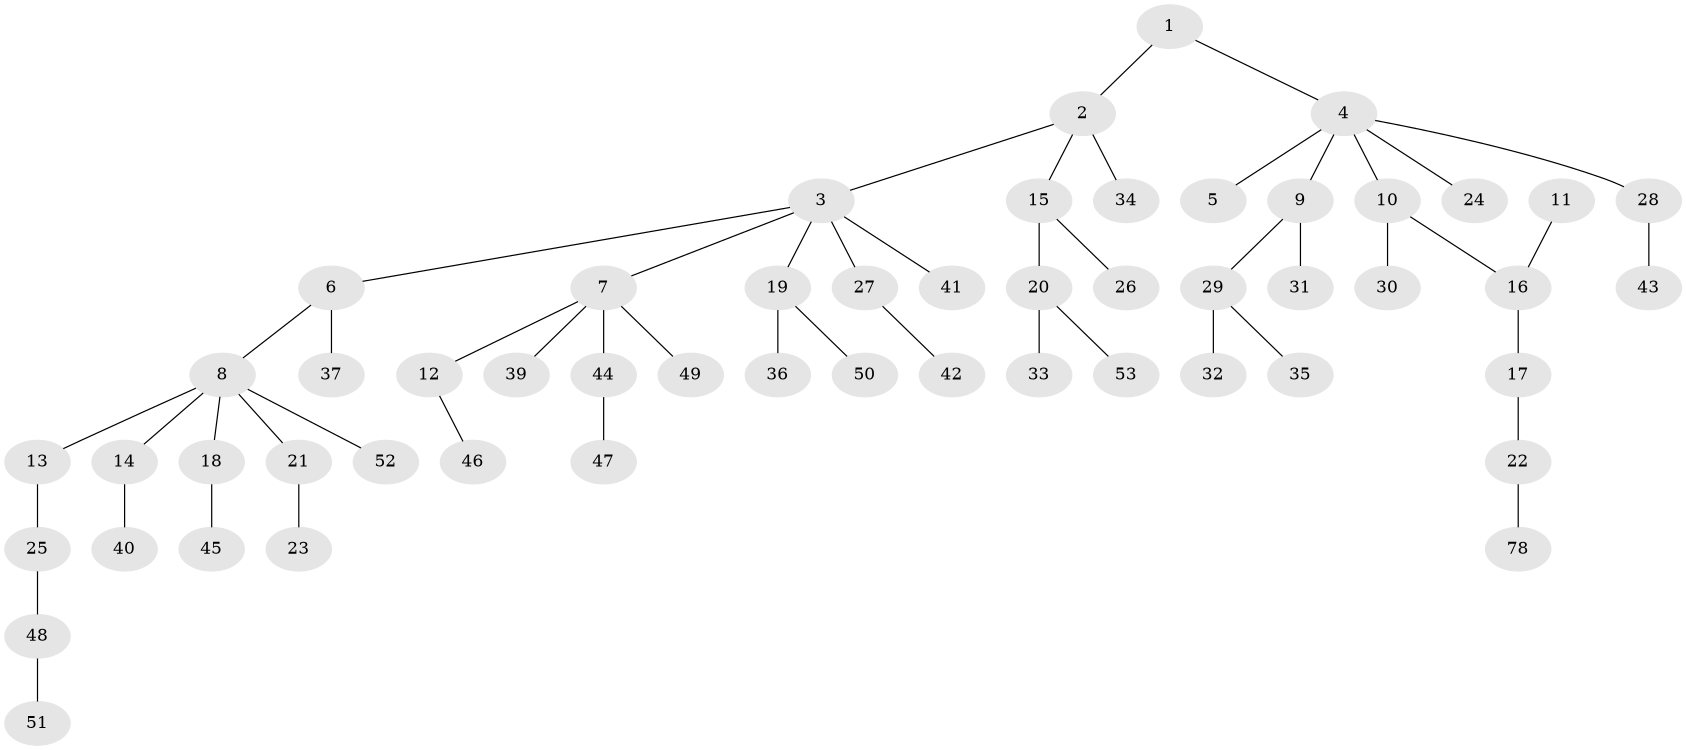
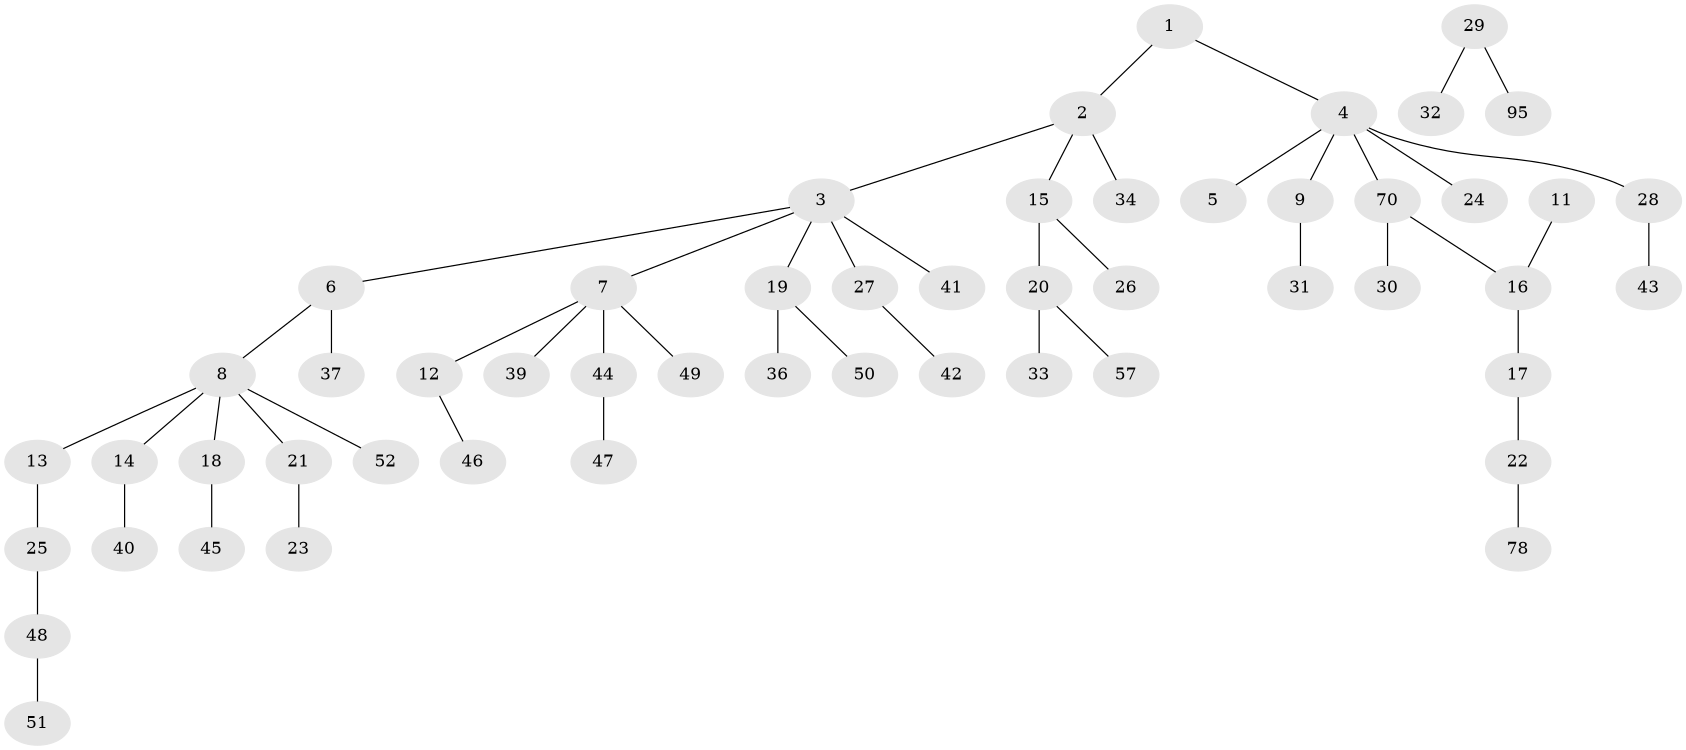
node "10": label "10" -> "70"
edge "9" -- "29": removed
node "53": label "53" -> "57"
node "35": label "35" -> "95"
